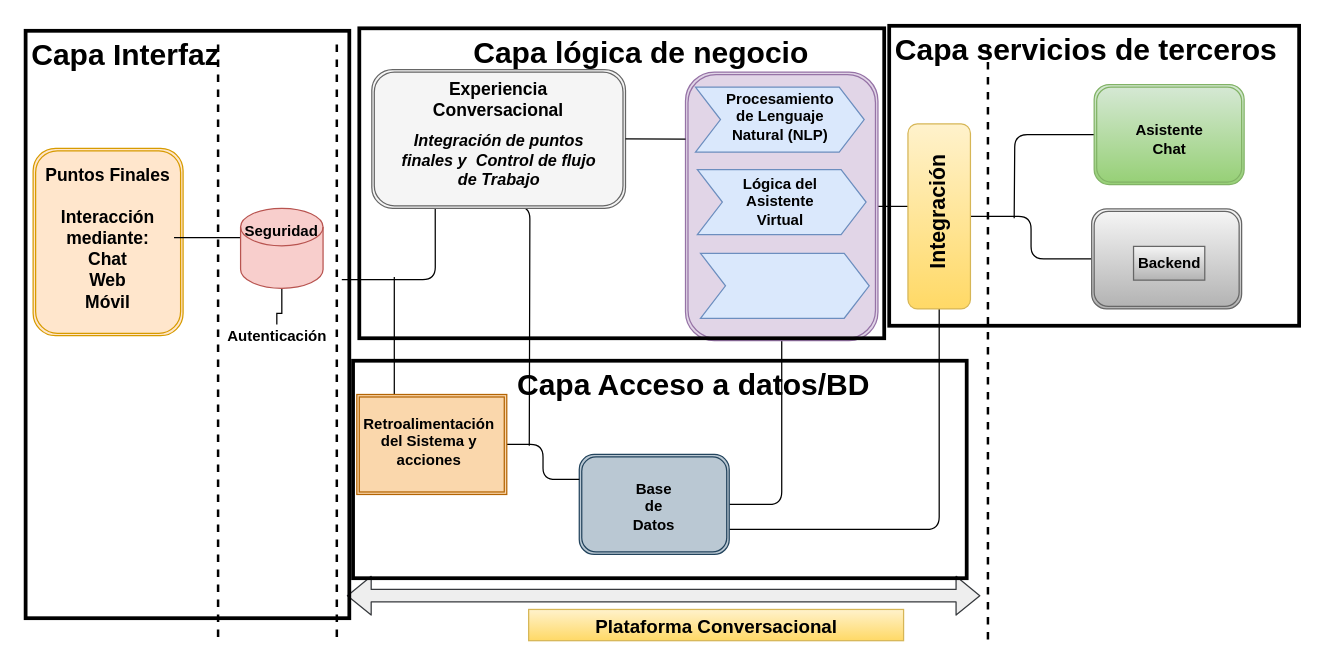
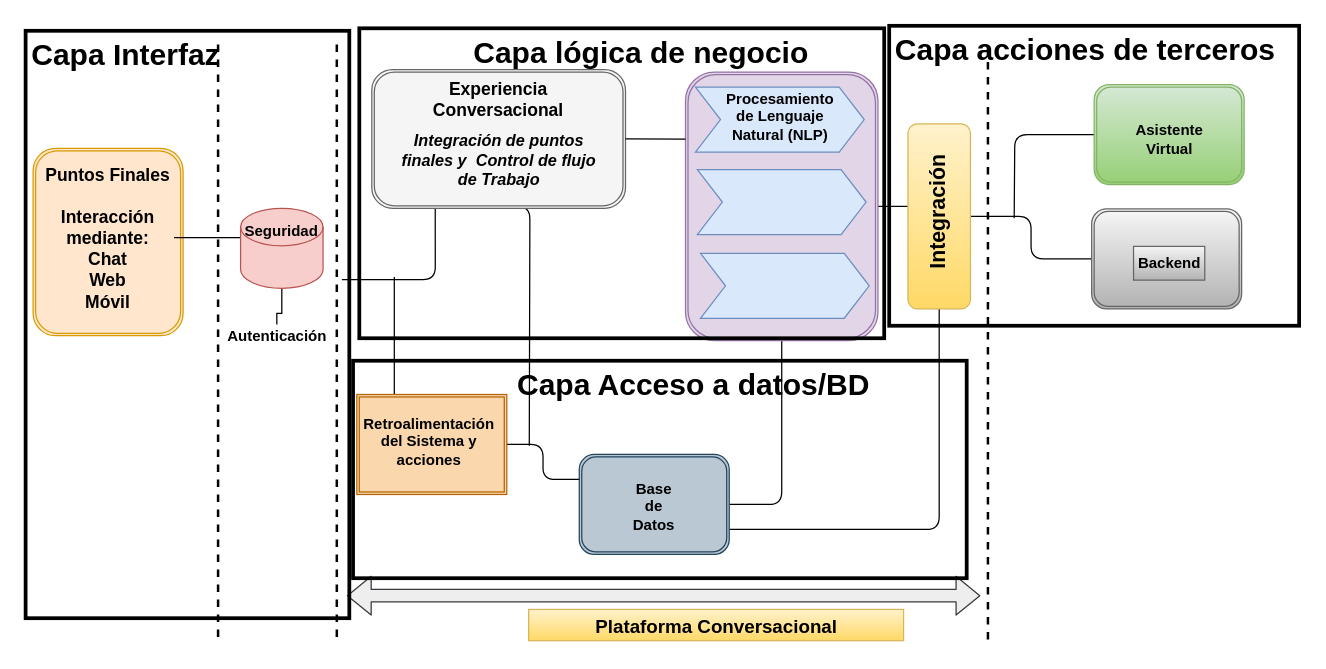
node "Capa servicios de terceros": label "Capa servicios de terceros" -> "Capa acciones de terceros"
node "Asistente Chat": label "Asistente Chat" -> "Asistente Virtual"
node "Lógica del Asistente Virtual": removed
